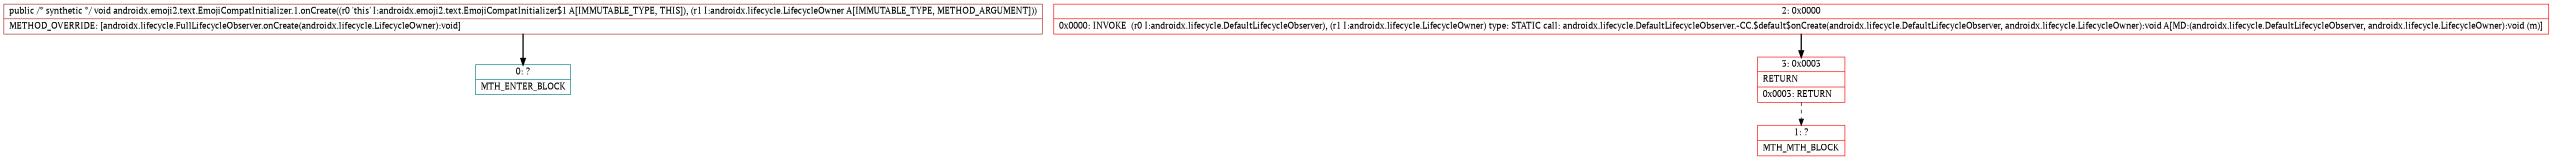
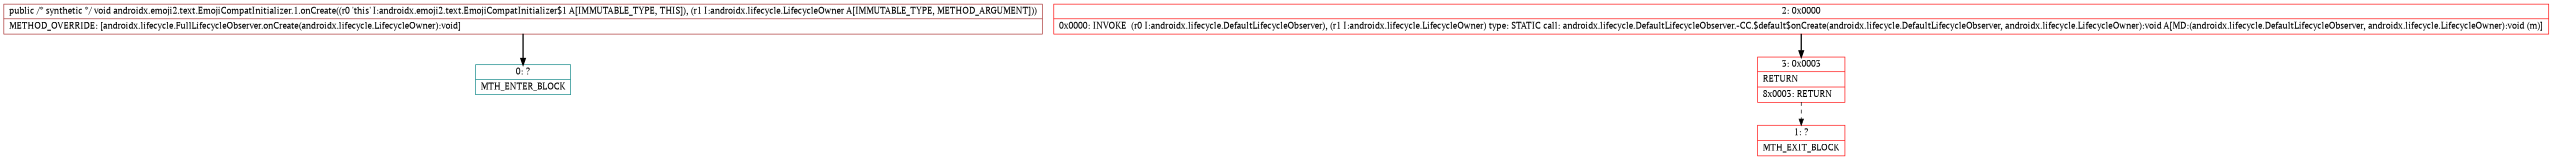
node "3: 0x0003": text "0x0003: RETURN" -> "8x0003: RETURN"
node "1: ?": text "MTH_MTH_BLOCK" -> "MTH_EXIT_BLOCK"
